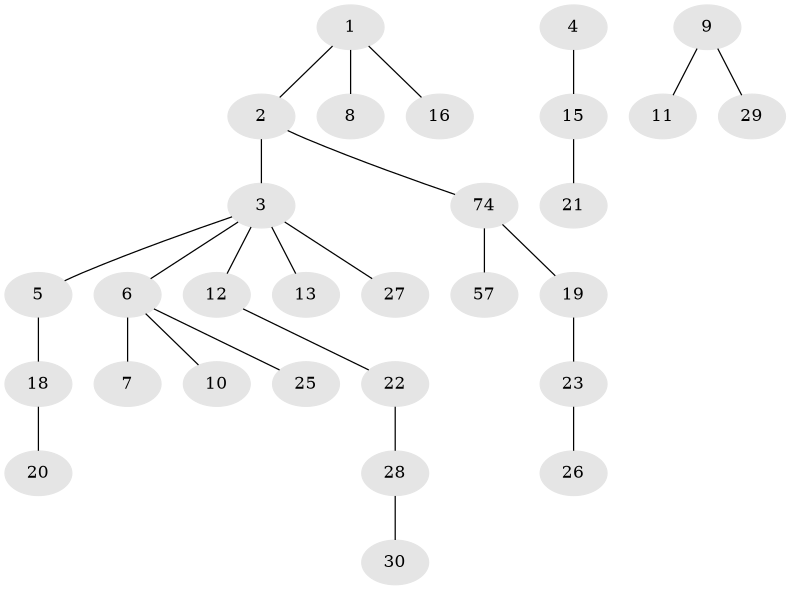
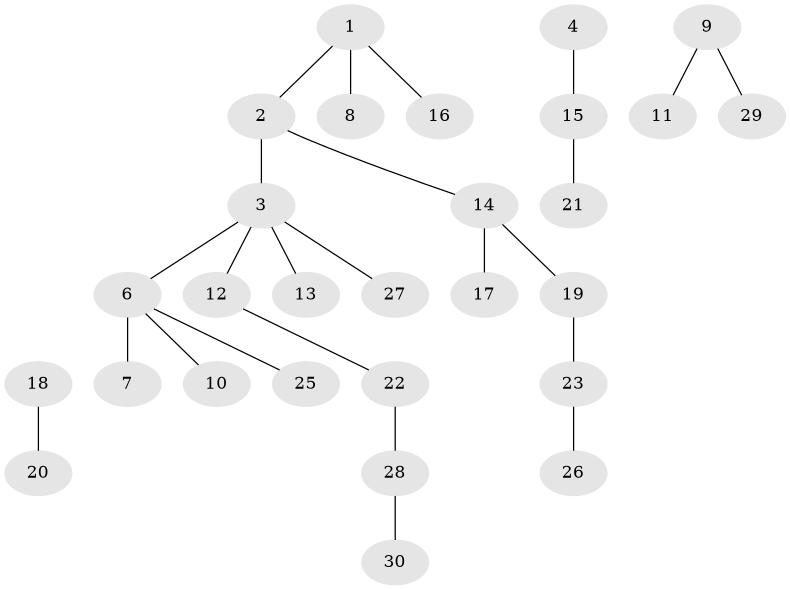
node "74": label "74" -> "14"
node "5": removed
node "57": label "57" -> "17"
